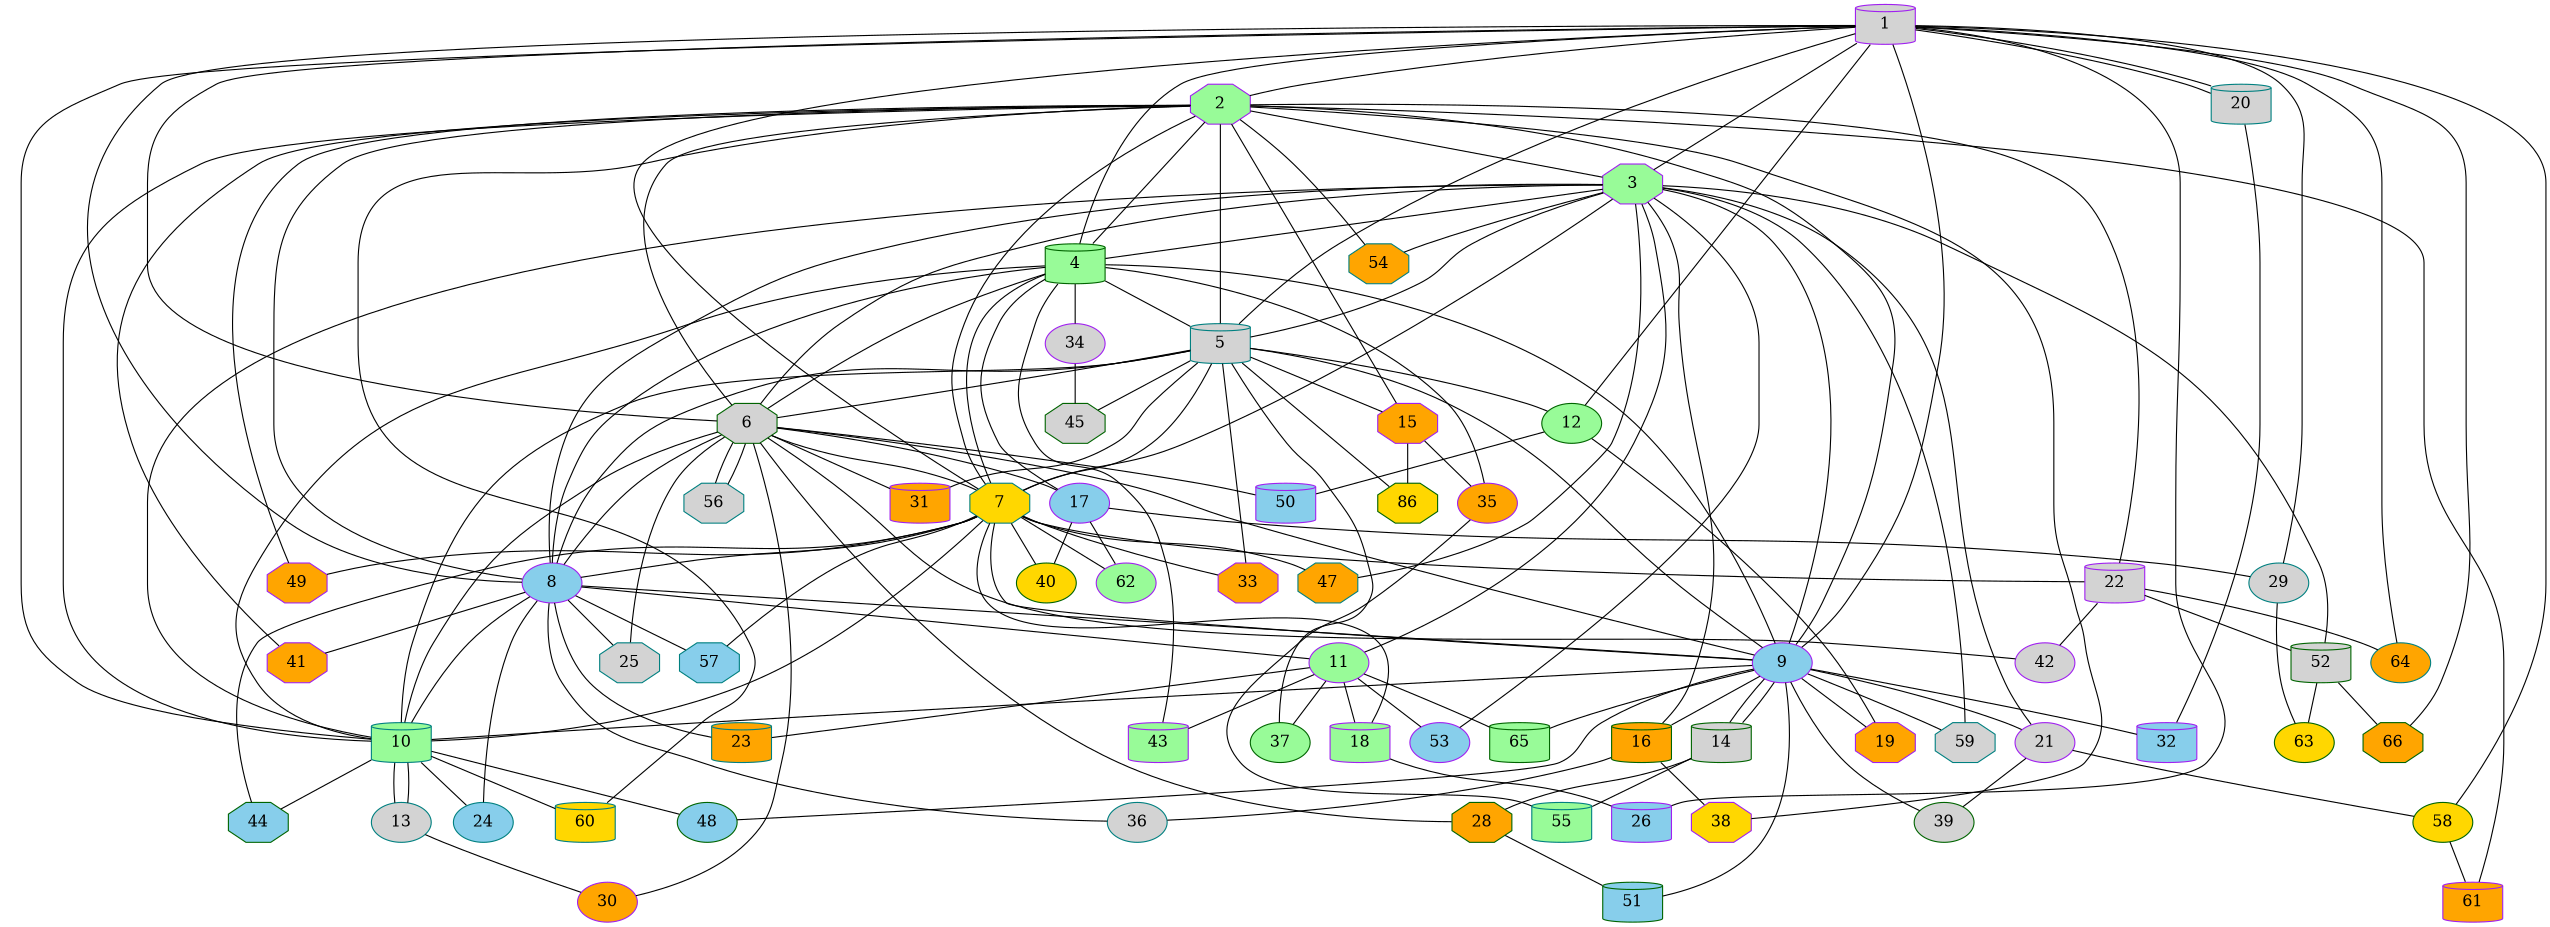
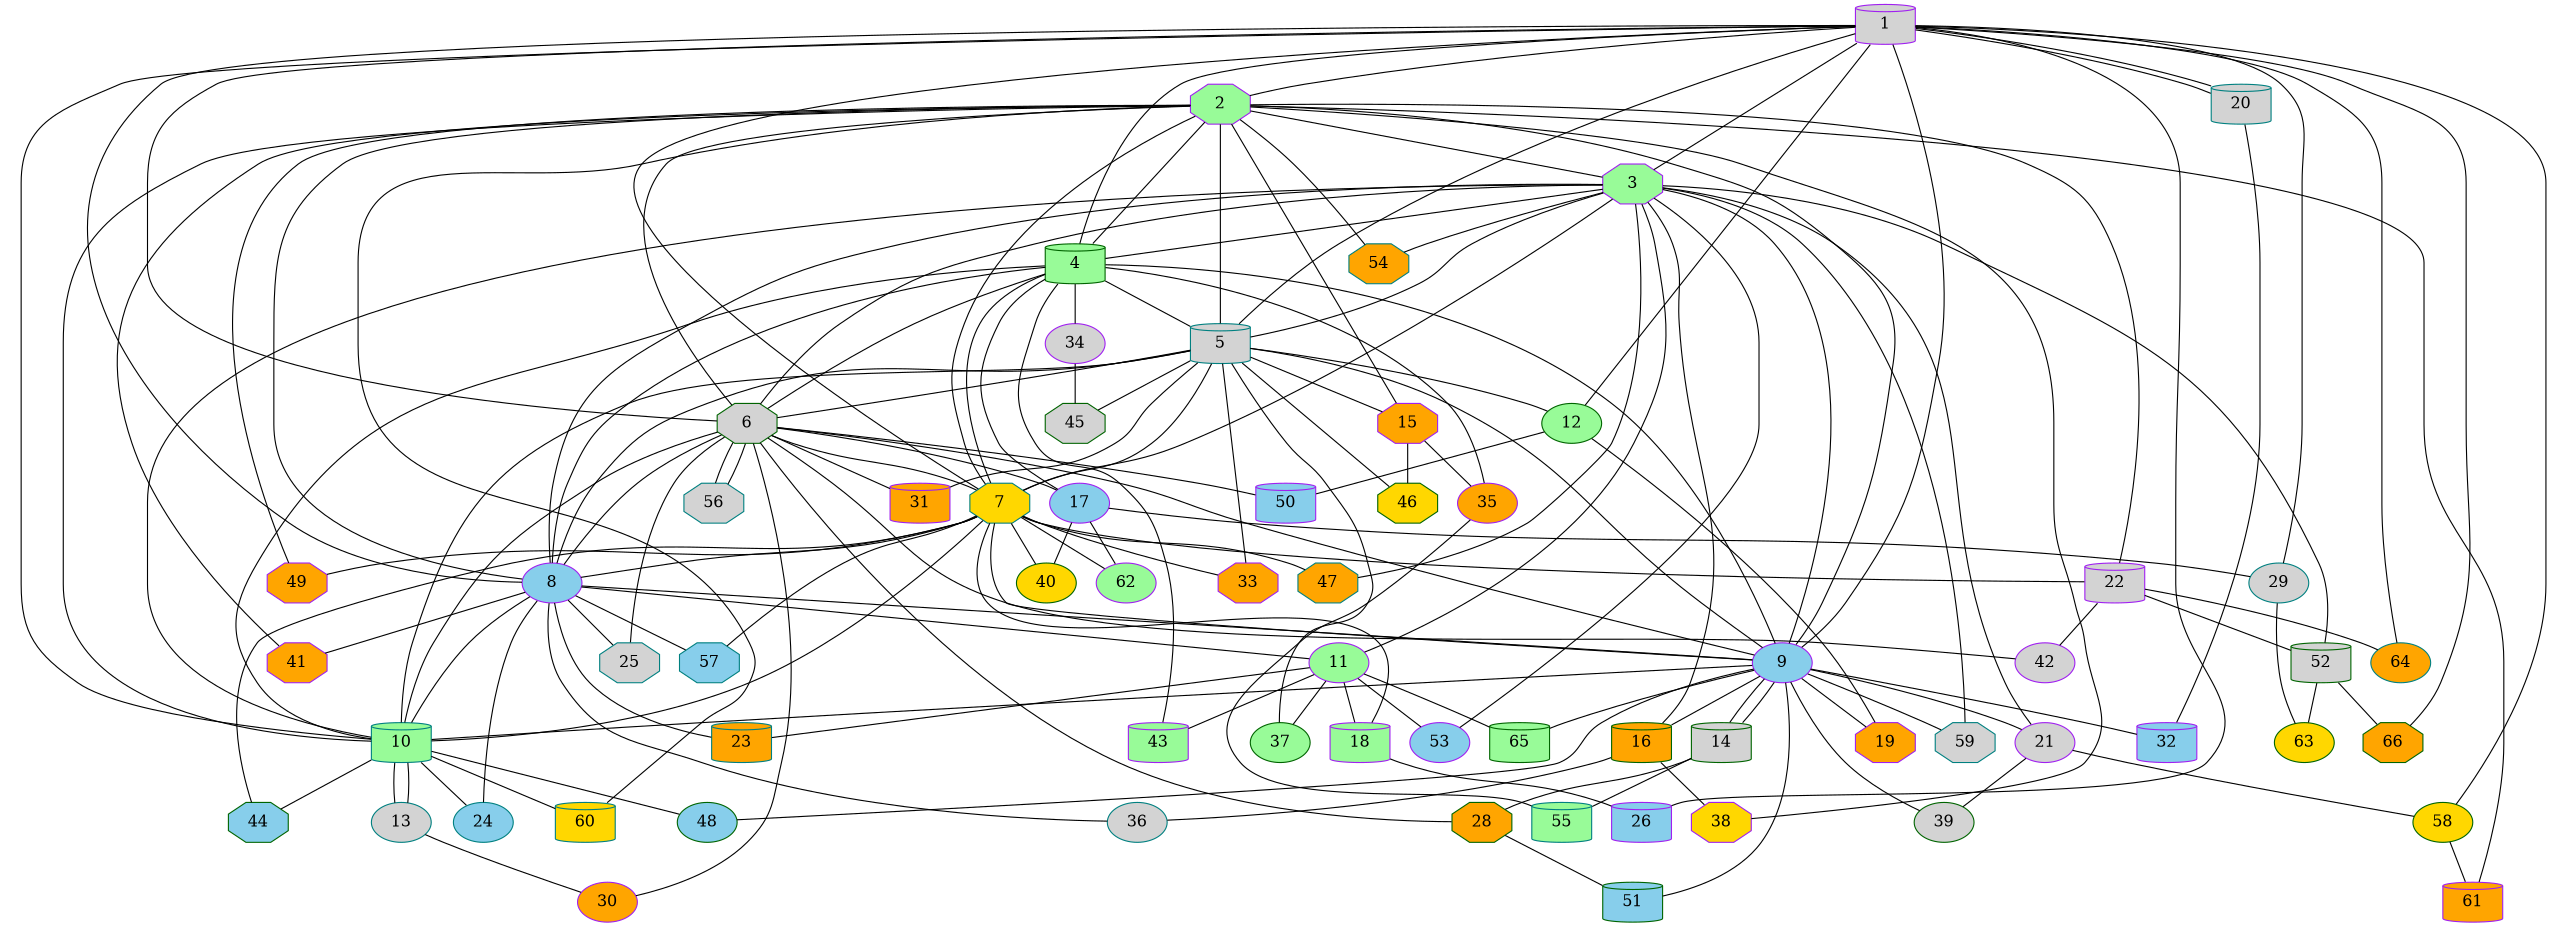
node "86": label "86" -> "46"
